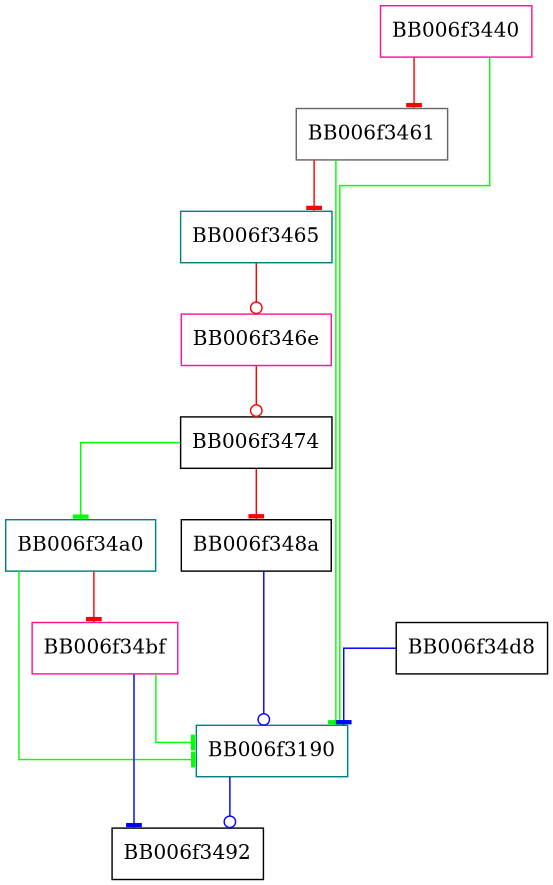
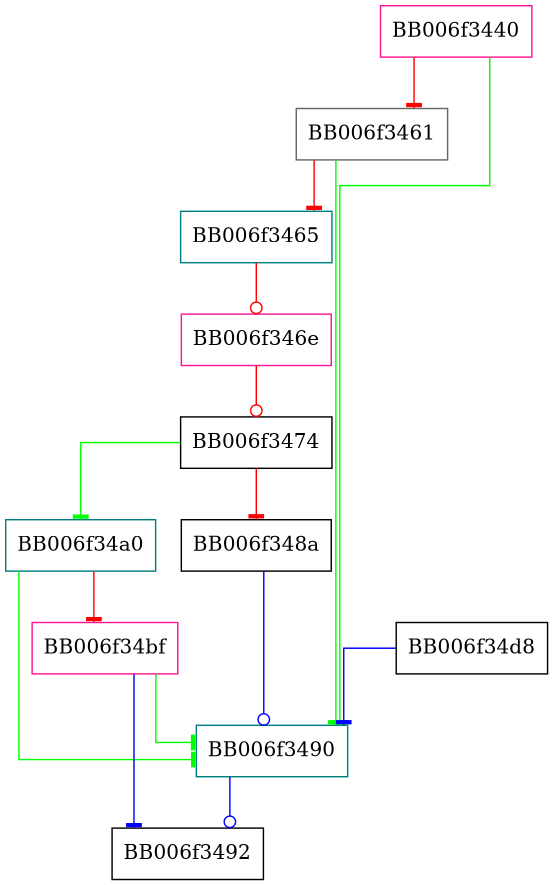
node "BB006f3190": label "BB006f3190" -> "BB006f3490"
